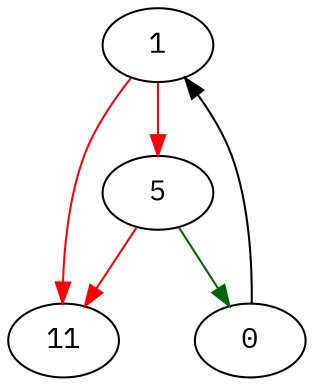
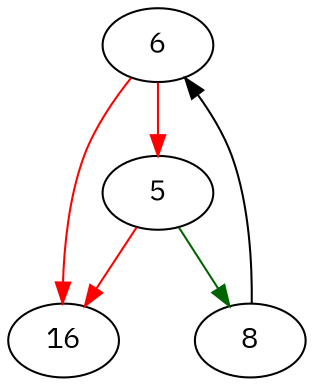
node "1": label "1" -> "6"
node "11": label "11" -> "16"
node "0": label "0" -> "8"
